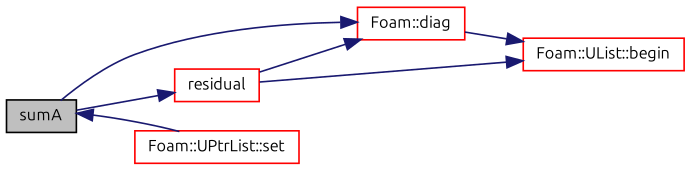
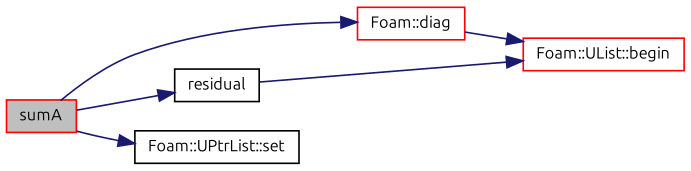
edge "residual" -> "Foam::diag": removed
node "residual": color red -> black
node "sumA": color black -> red
edge "Foam::UPtrList::set" -> "sumA": reversed
node "Foam::UPtrList::set": color red -> black
